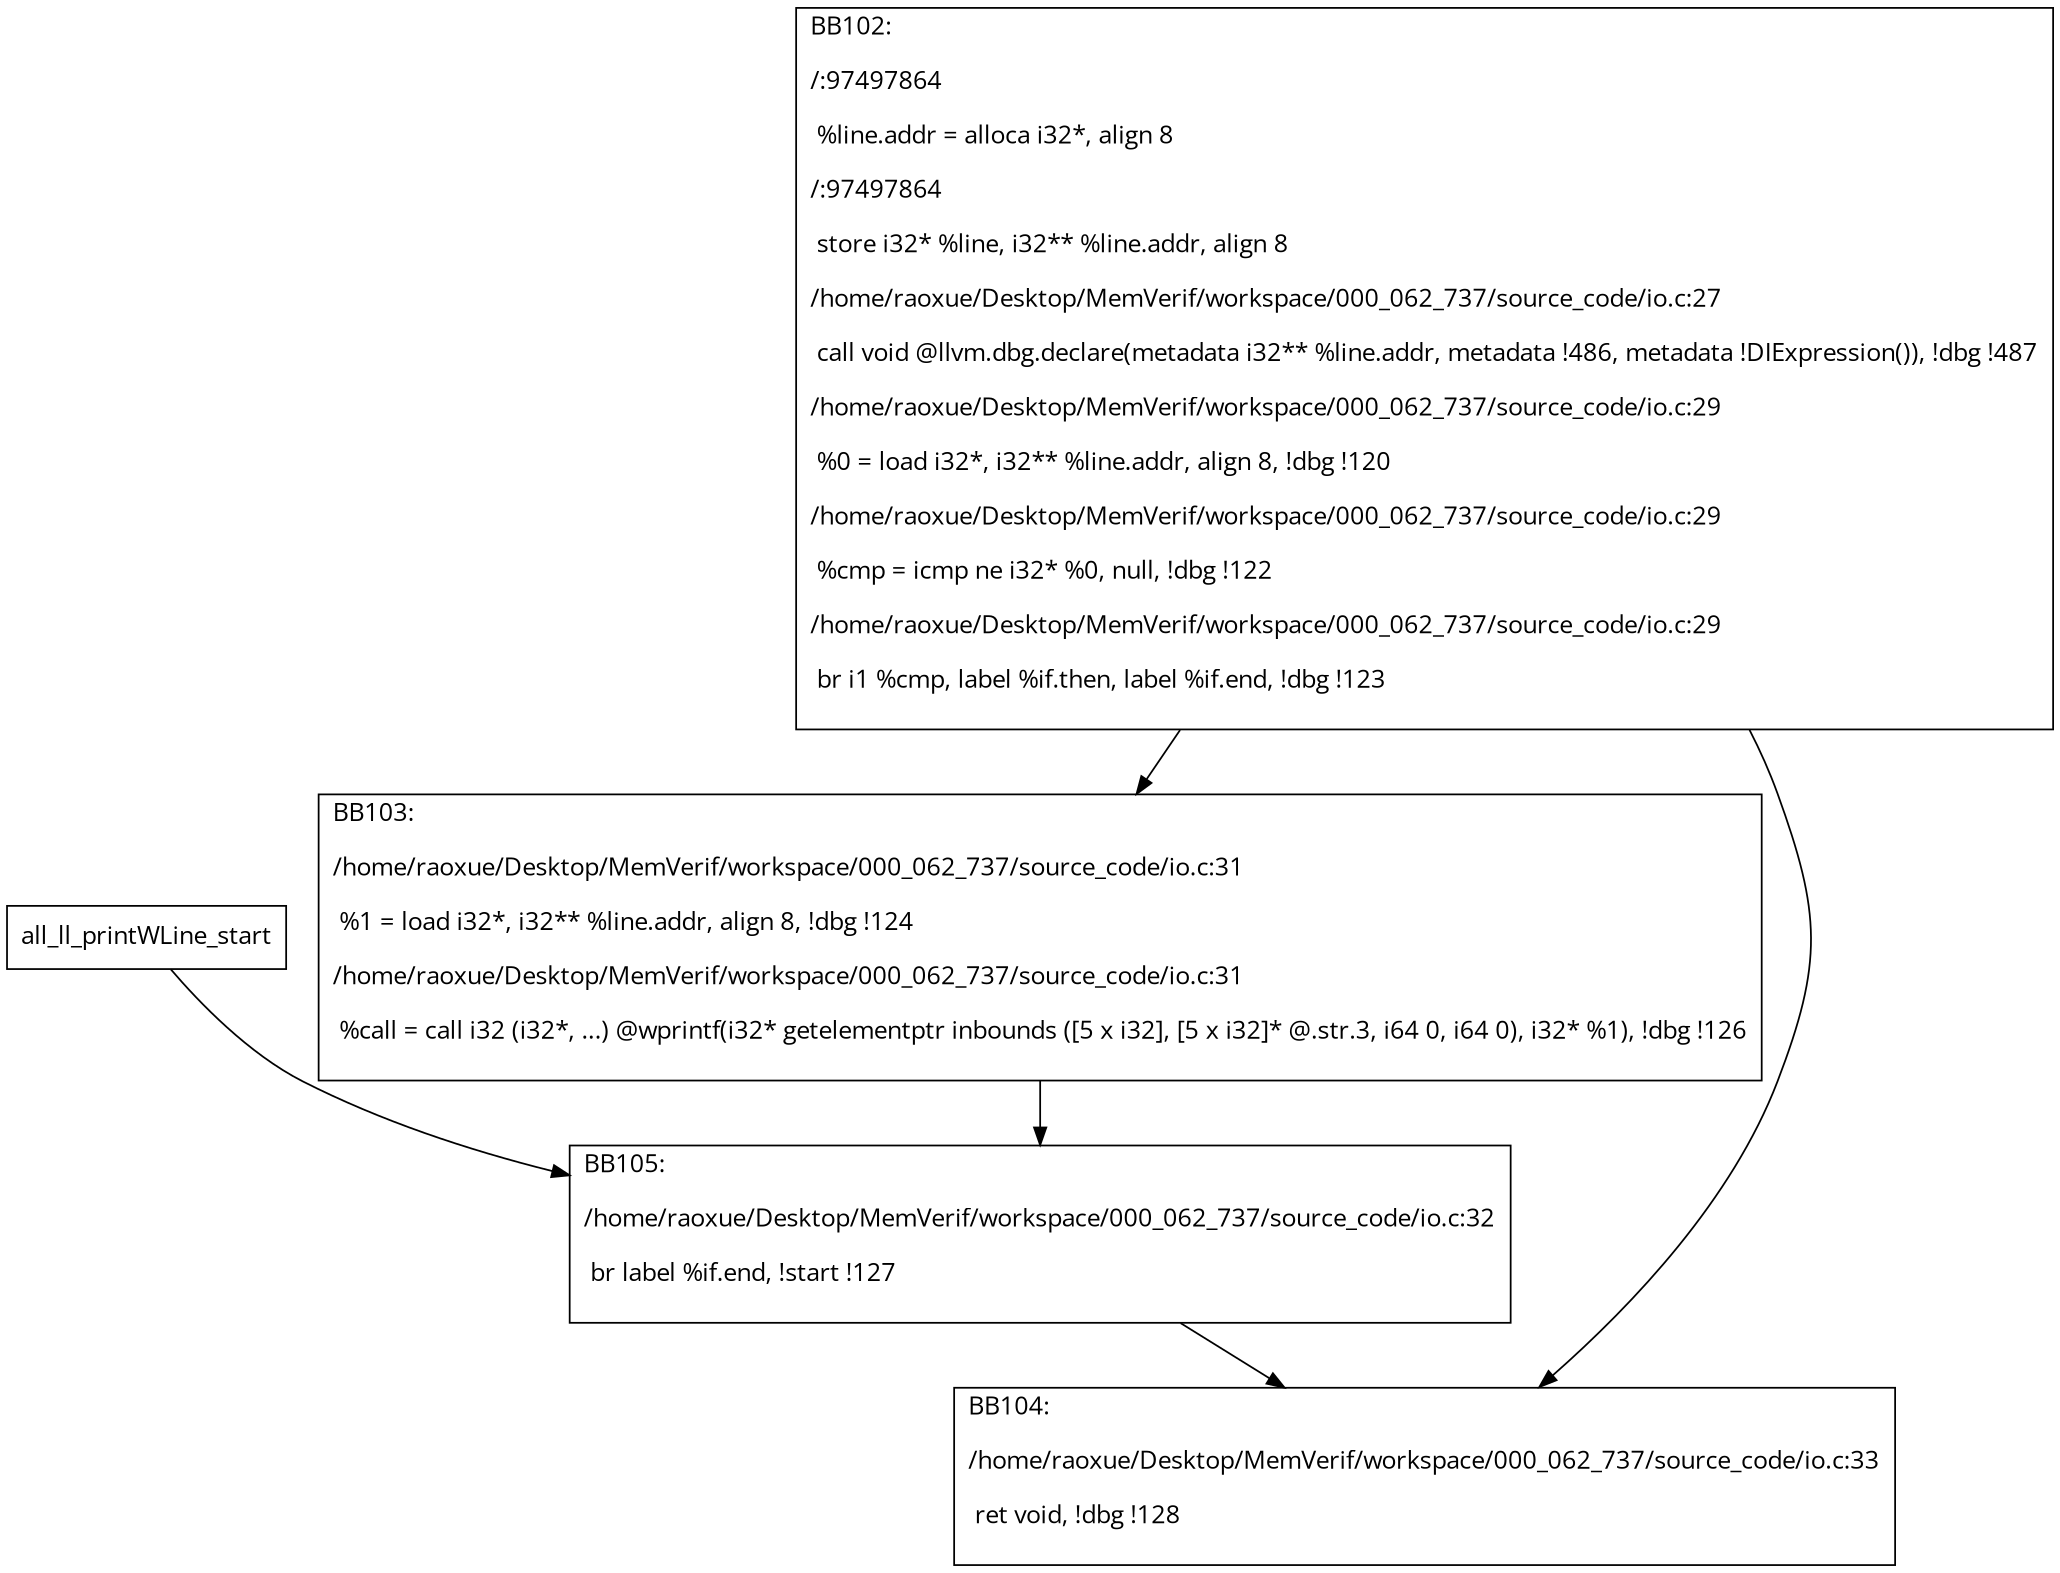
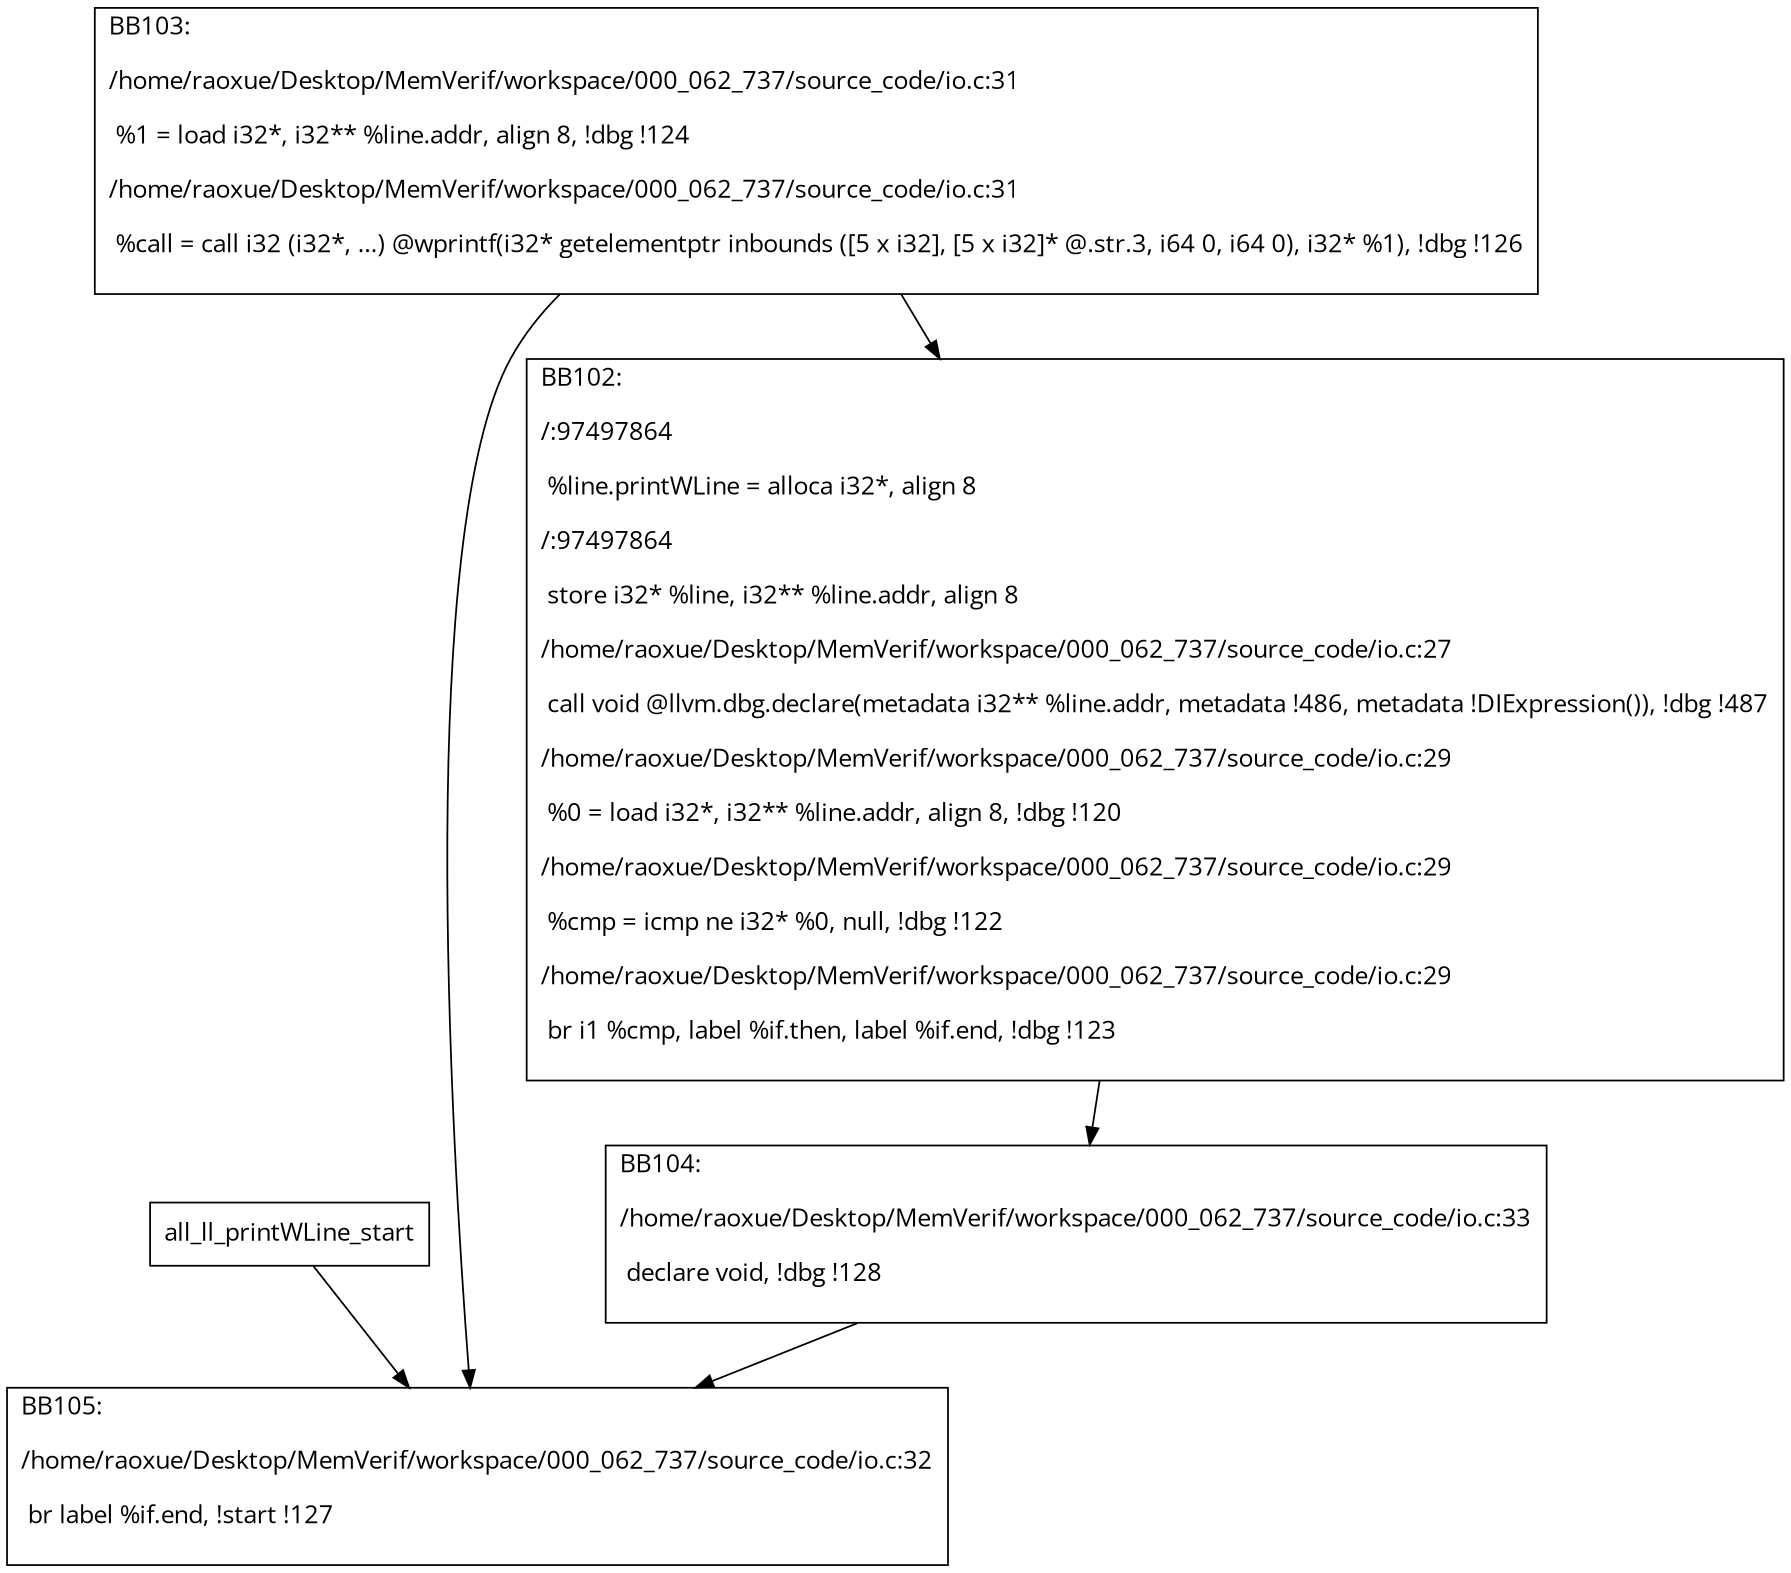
node "BB102:": text "%line.addr = alloca i32*, align 8" -> "%line.printWLine = alloca i32*, align 8"
edge "BB102:" -> "BB103:": reversed
edge "BB105:" -> "BB104:": reversed
node "BB104:": text "ret void, !dbg !128" -> "declare void, !dbg !128"
